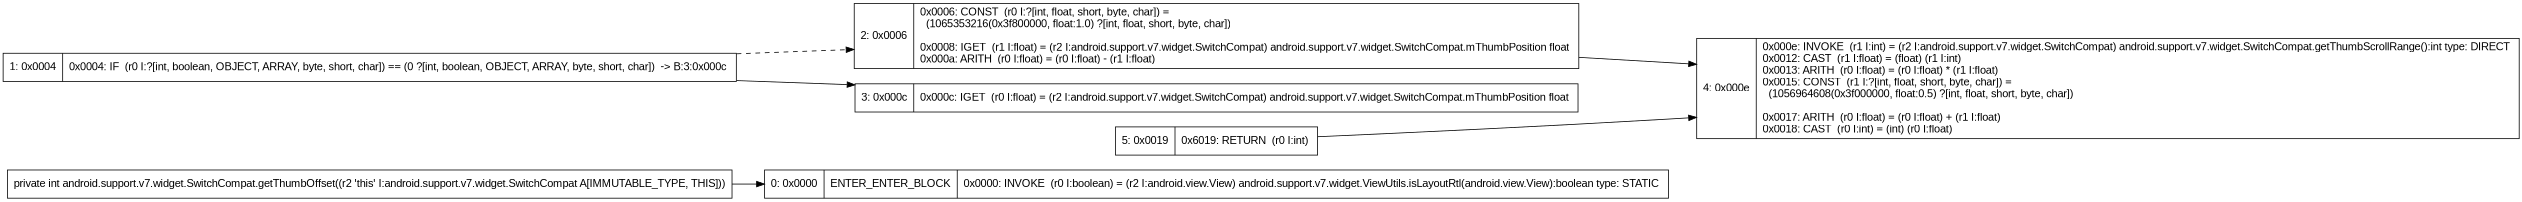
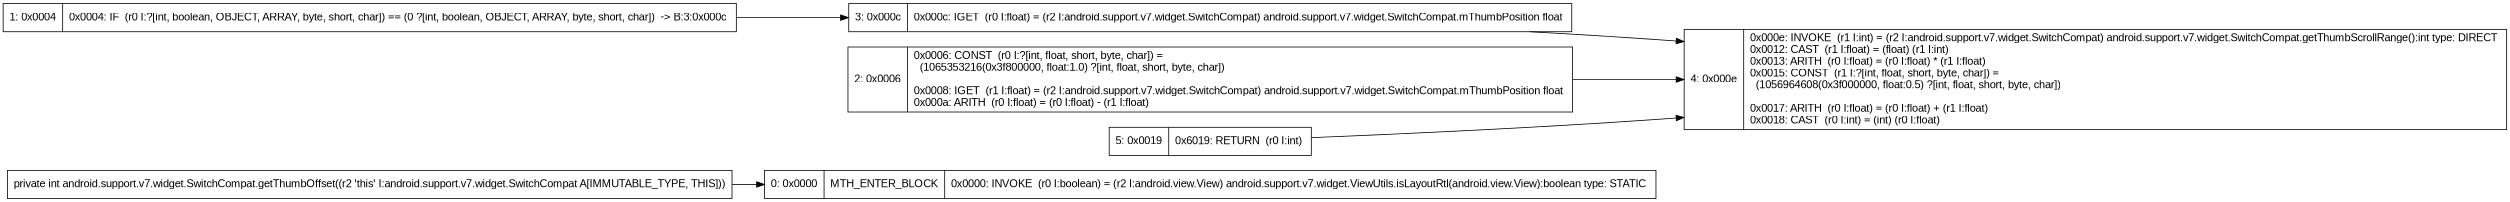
edge "3: 0x000c" -> "4: 0x000e": added
edge "1: 0x0004" -> "2: 0x0006": removed
node "0: 0x0000": text "ENTER_ENTER_BLOCK" -> "MTH_ENTER_BLOCK"
